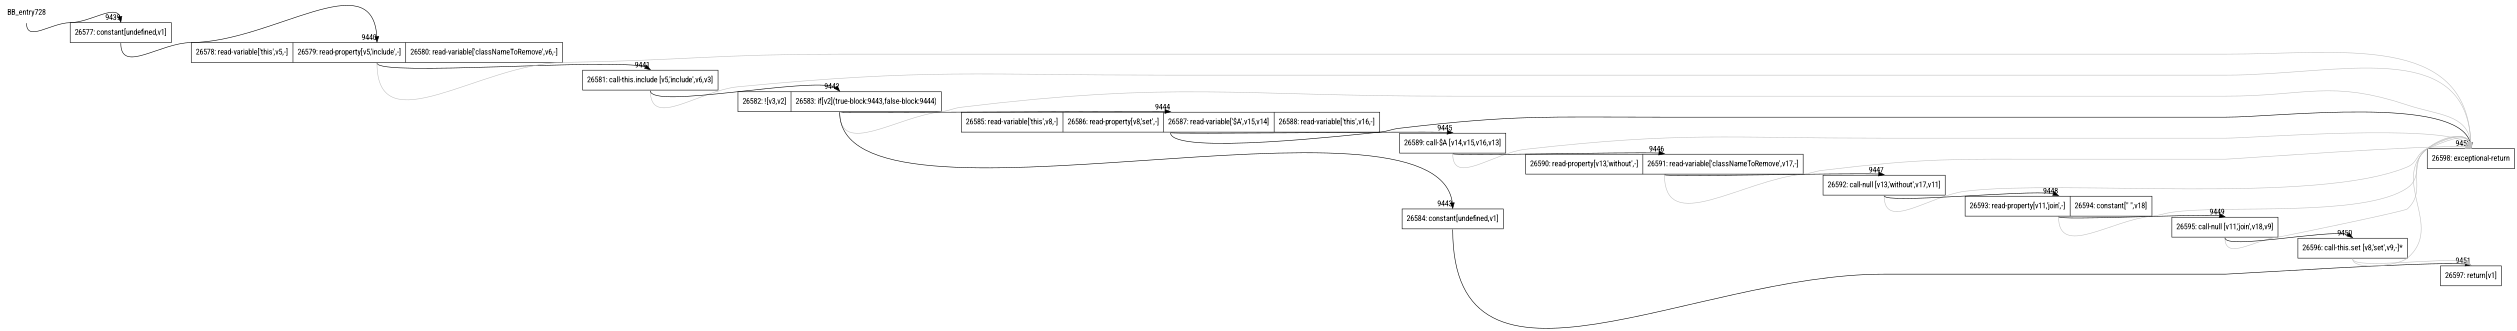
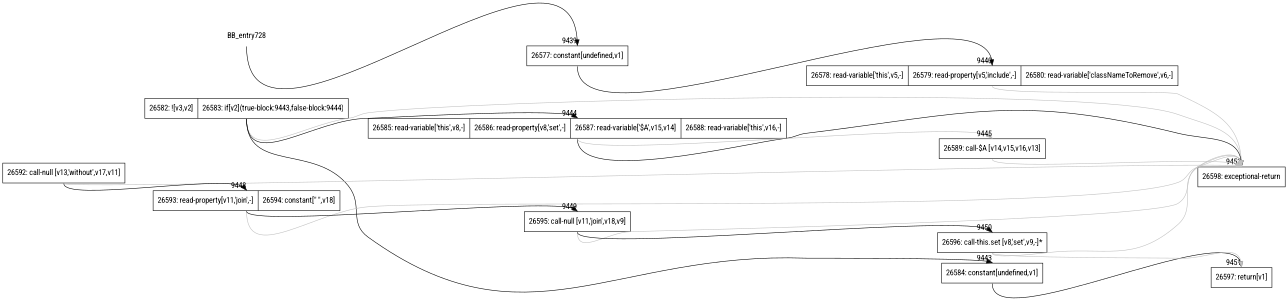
node "26581: call-this.include [v5,'include',v6,v3]": removed
edge "26585: read-variable['this',v8,-]" -> "26589: call-$A [v14,v15,v16,v13]": color black -> gray
node "26590: read-property[v13,'without',-]": removed
